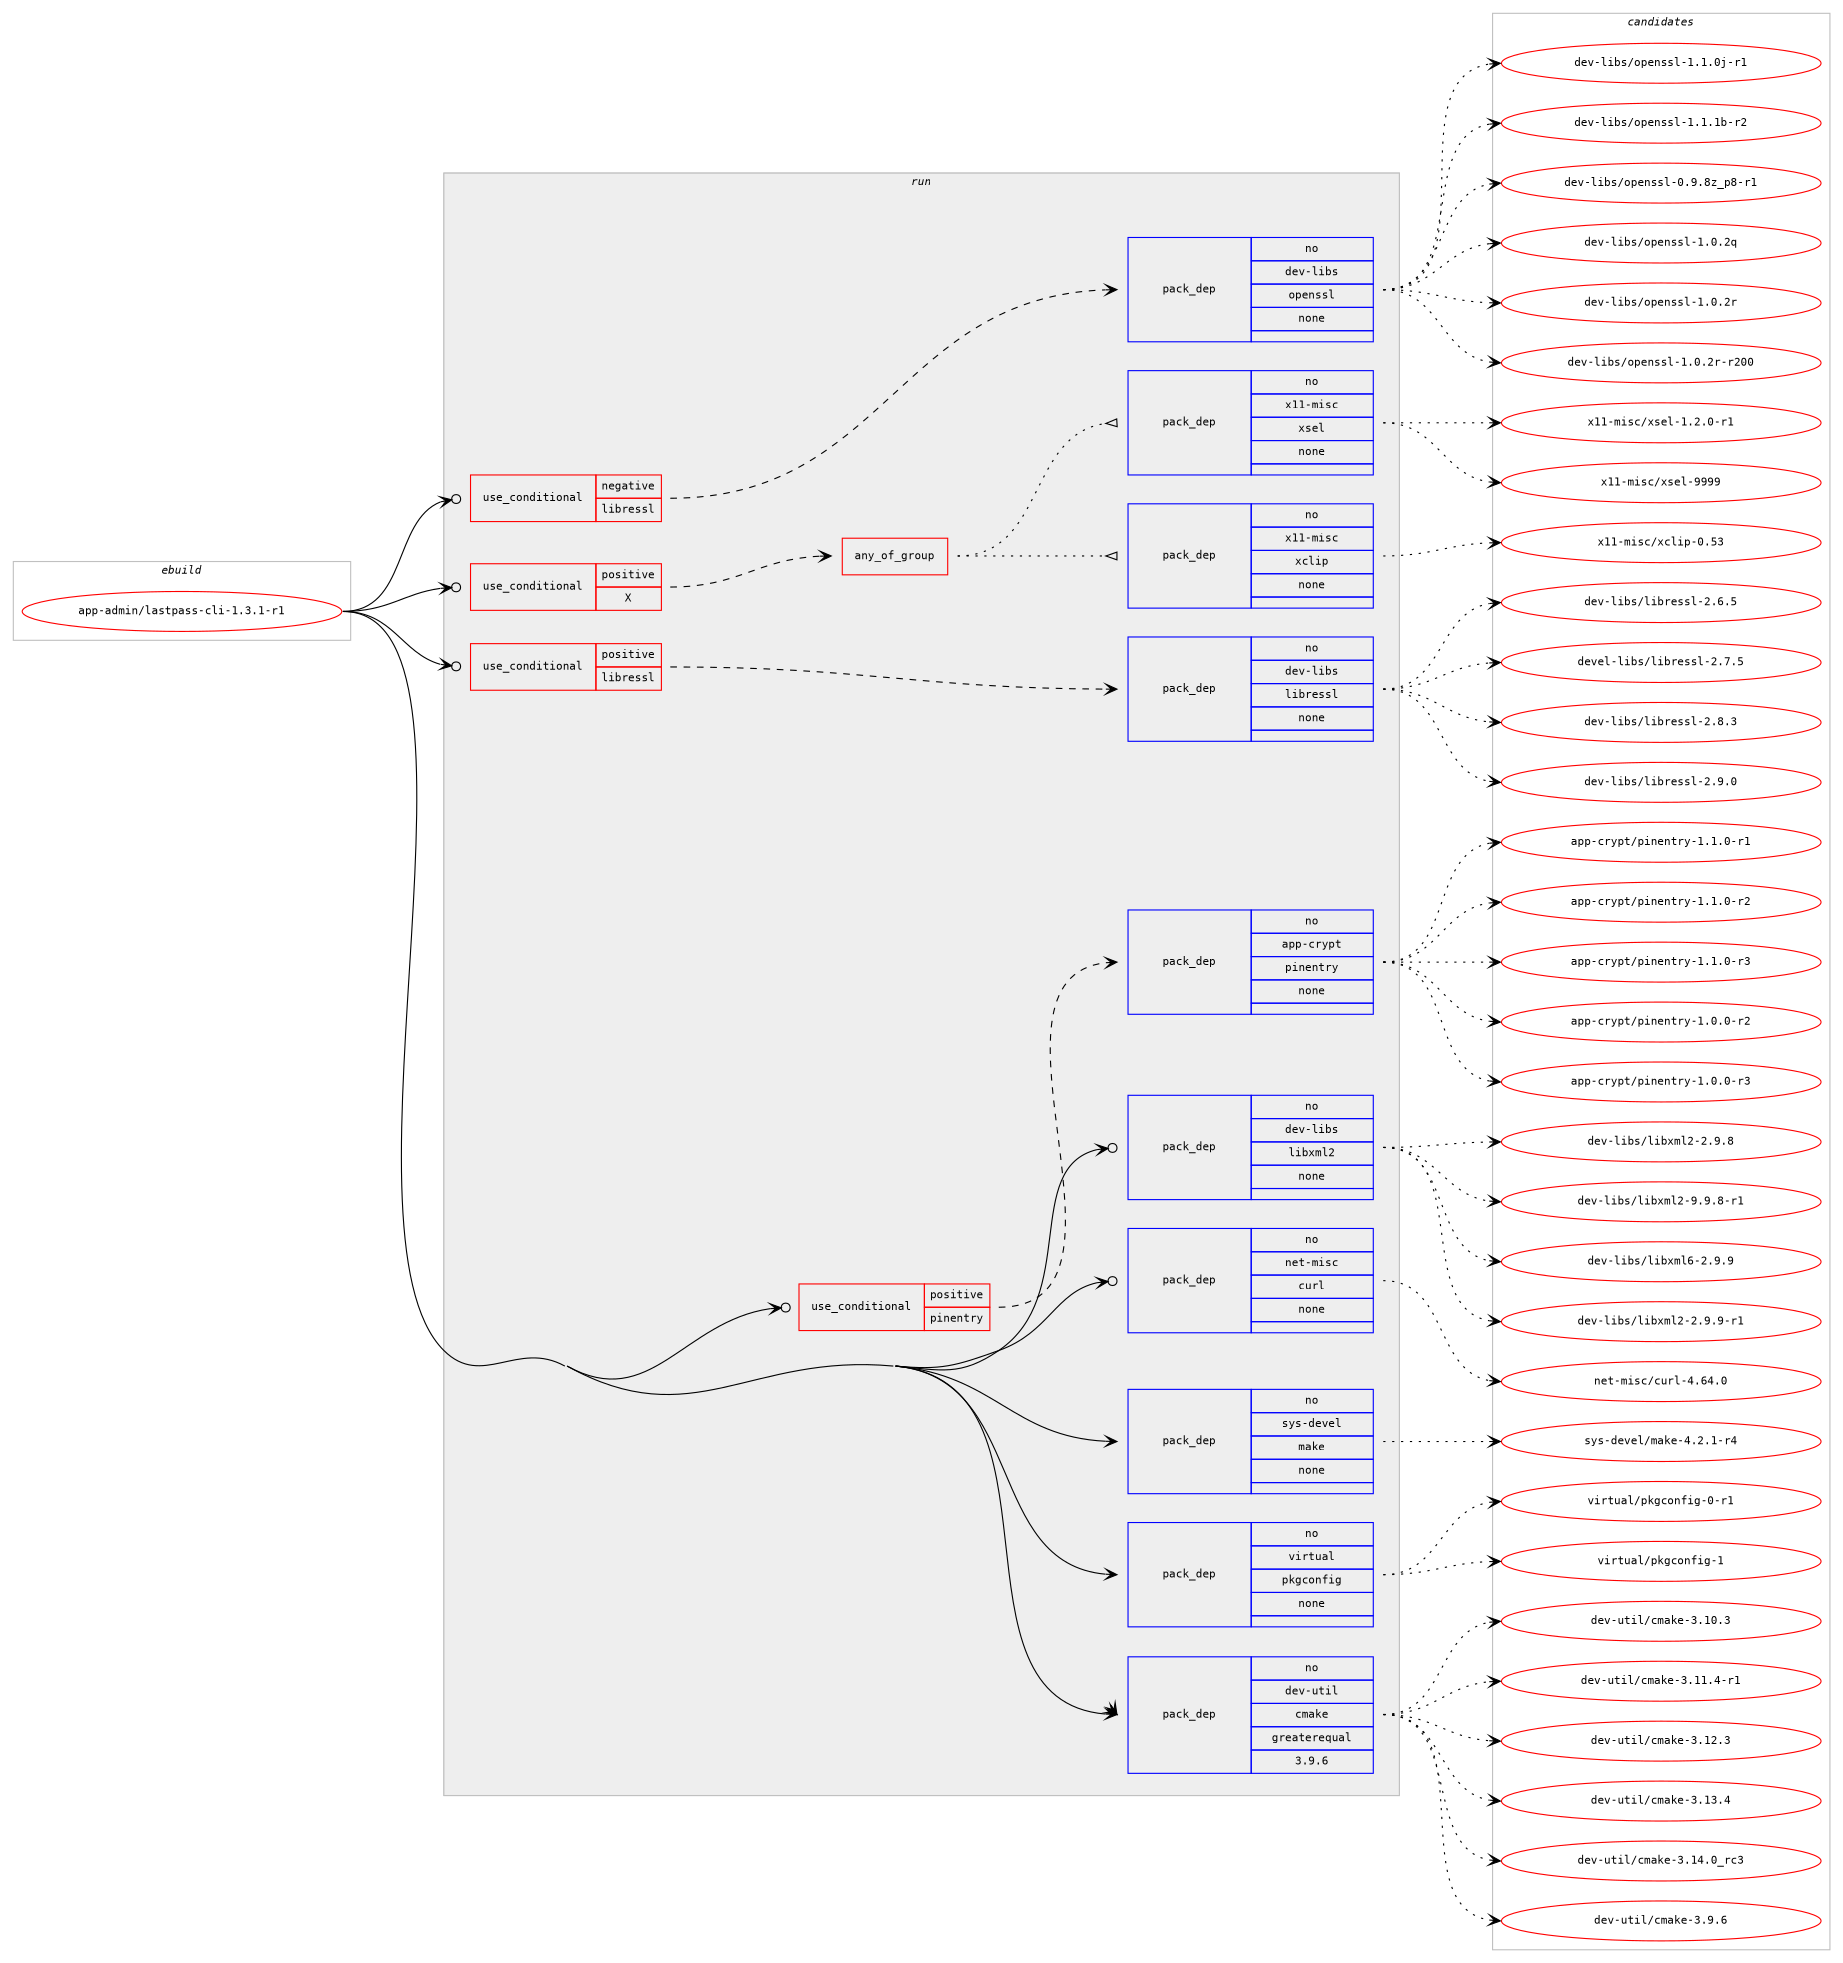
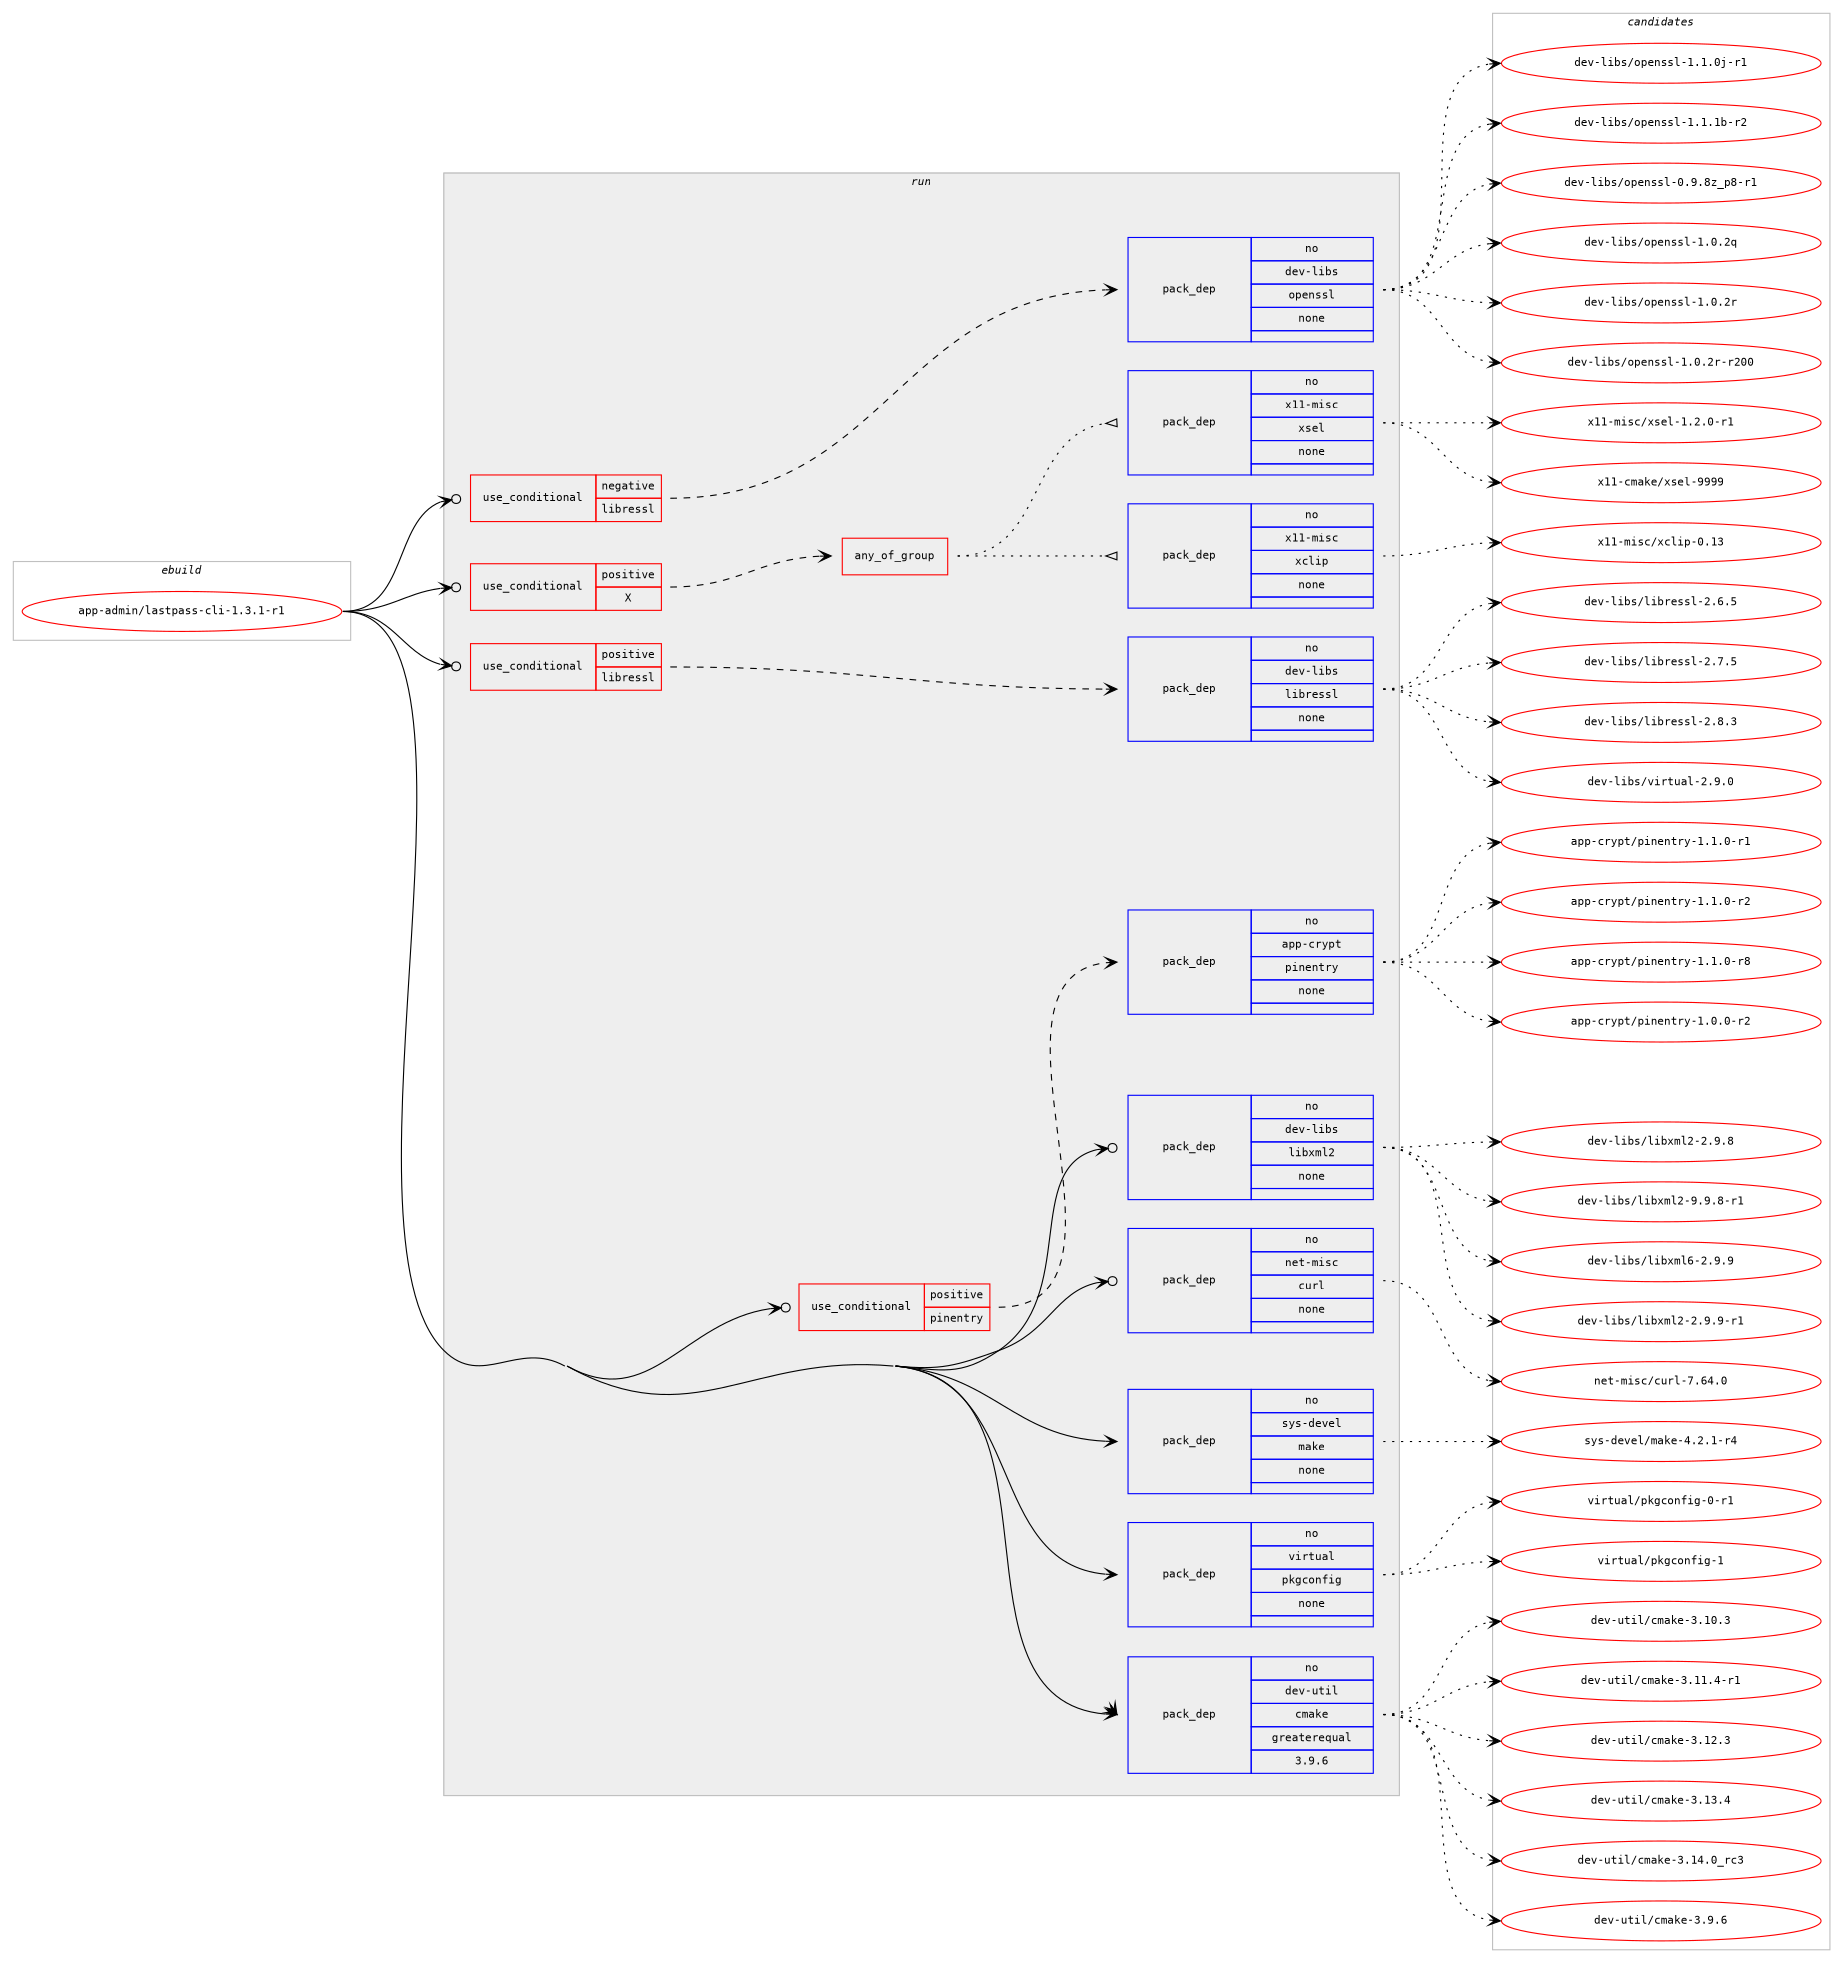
node "x11-misc/xsel-9999": label "x11-misc/xsel-9999" -> "x11-cmake/xsel-9999"
node "x11-misc/xclip-0.53": label "x11-misc/xclip-0.53" -> "x11-misc/xclip-0.13"
node "devel-libs/libressl-2.7.5": label "devel-libs/libressl-2.7.5" -> "dev-libs/libressl-2.7.5"
node "dev-libs/libressl-2.9.0": label "dev-libs/libressl-2.9.0" -> "dev-libs/virtual-2.9.0"
node "app-crypt/pinentry-1.1.0-r3": label "app-crypt/pinentry-1.1.0-r3" -> "app-crypt/pinentry-1.1.0-r8"
node "app-crypt/pinentry-1.0.0-r3": removed
node "net-misc/curl-4.64.0": label "net-misc/curl-4.64.0" -> "net-misc/curl-7.64.0"
